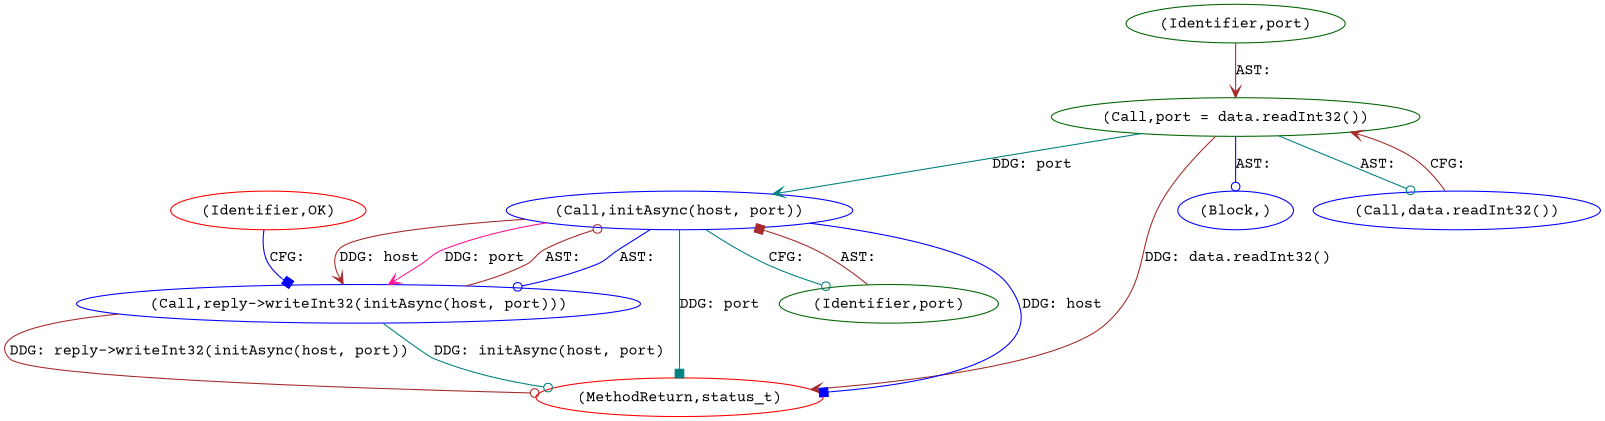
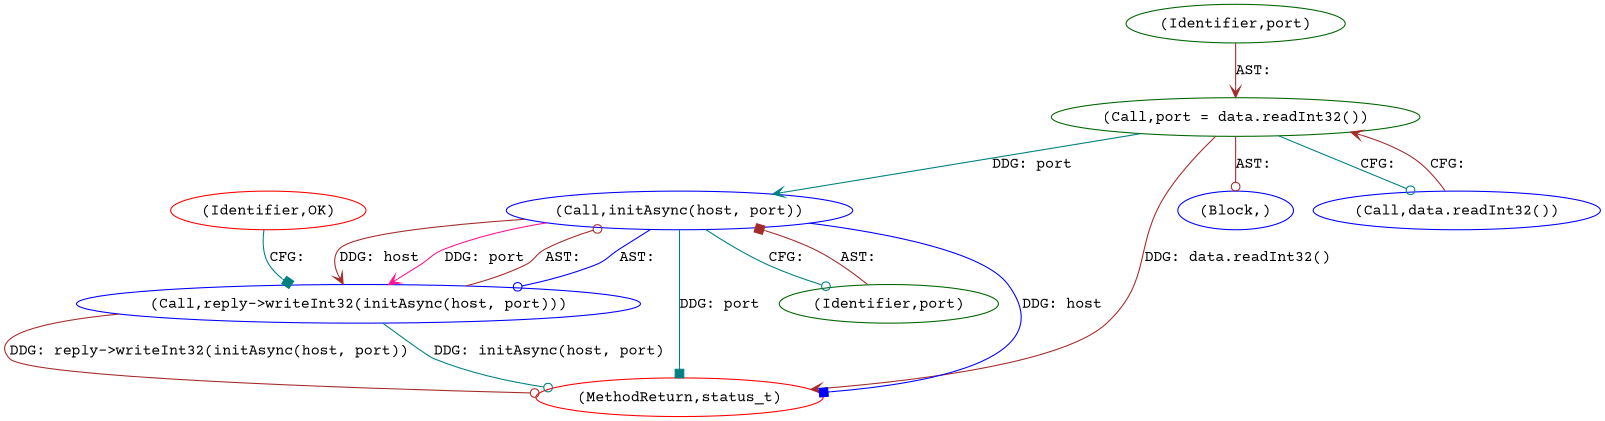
edge "(Call,port = data.readInt32())" -> "(Block,)": color blue -> brown
edge "(Call,port = data.readInt32())" -> "(Call,data.readInt32())": label "AST: " -> "CFG: "
edge "(Identifier,OK)" -> "(Call,reply->writeInt32(initAsync(host, port)))": color blue -> teal
